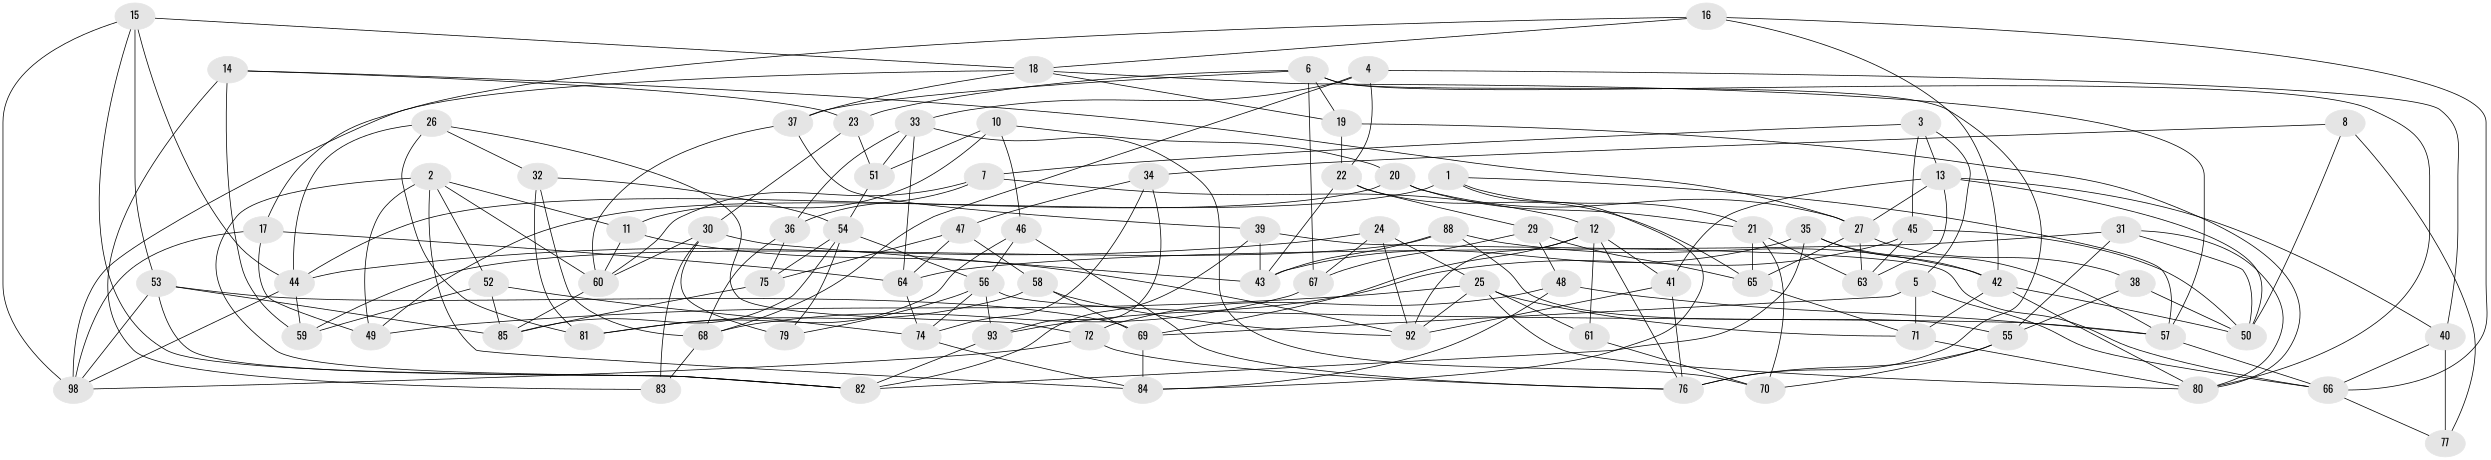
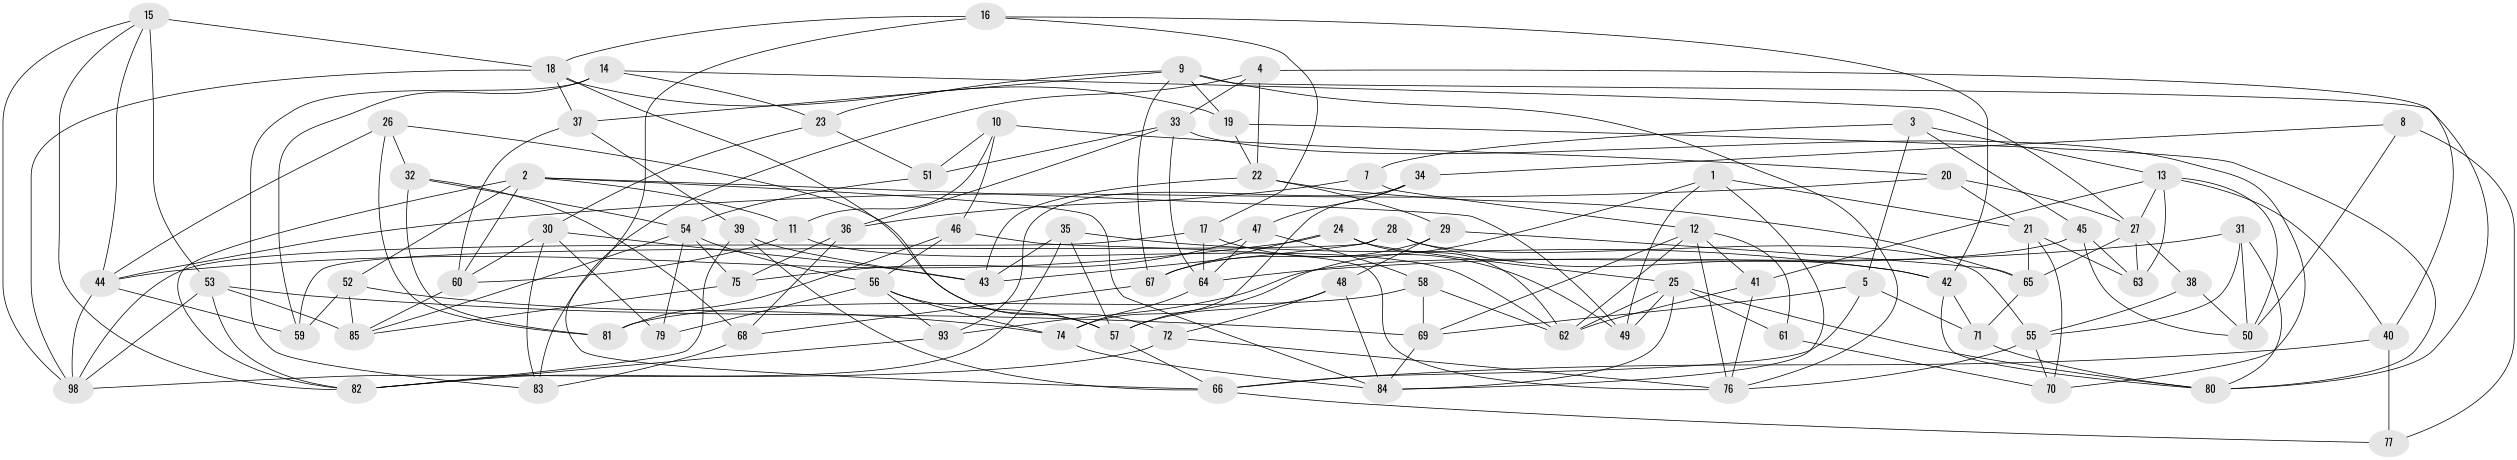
node "6": label "6" -> "9"
edge "4" -- "68": now "4" -- "83"
edge "7" -- "60": removed
node "88": label "88" -> "28"
edge "42" -- "50": removed
edge "25" -- "71": now "25" -- "84"
node "92": label "92" -> "62"
